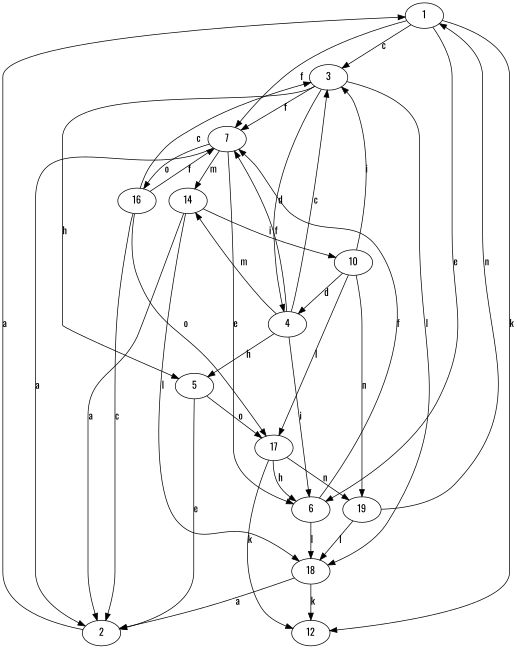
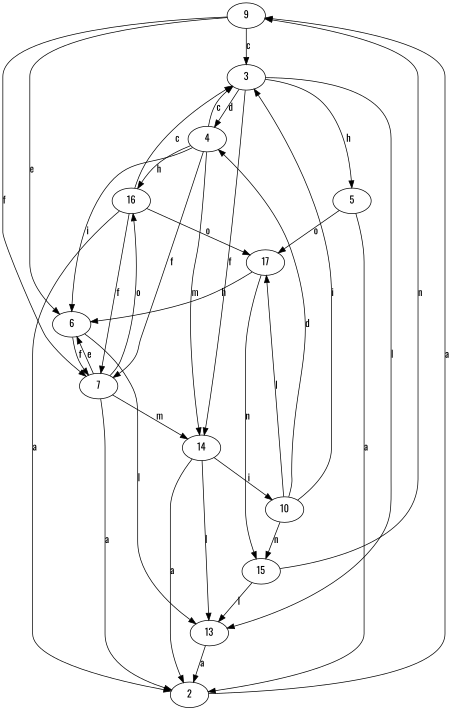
node "1": label "1" -> "9"
edge "3" -> "7": now "3" -> "14"
edge "4" -> "5": now "4" -> "16"
edge "16" -> "2": label "c" -> "a"
edge "5" -> "2": label "e" -> "a"
node "19": label "19" -> "15"
node "18": label "18" -> "13"
node "12": removed
